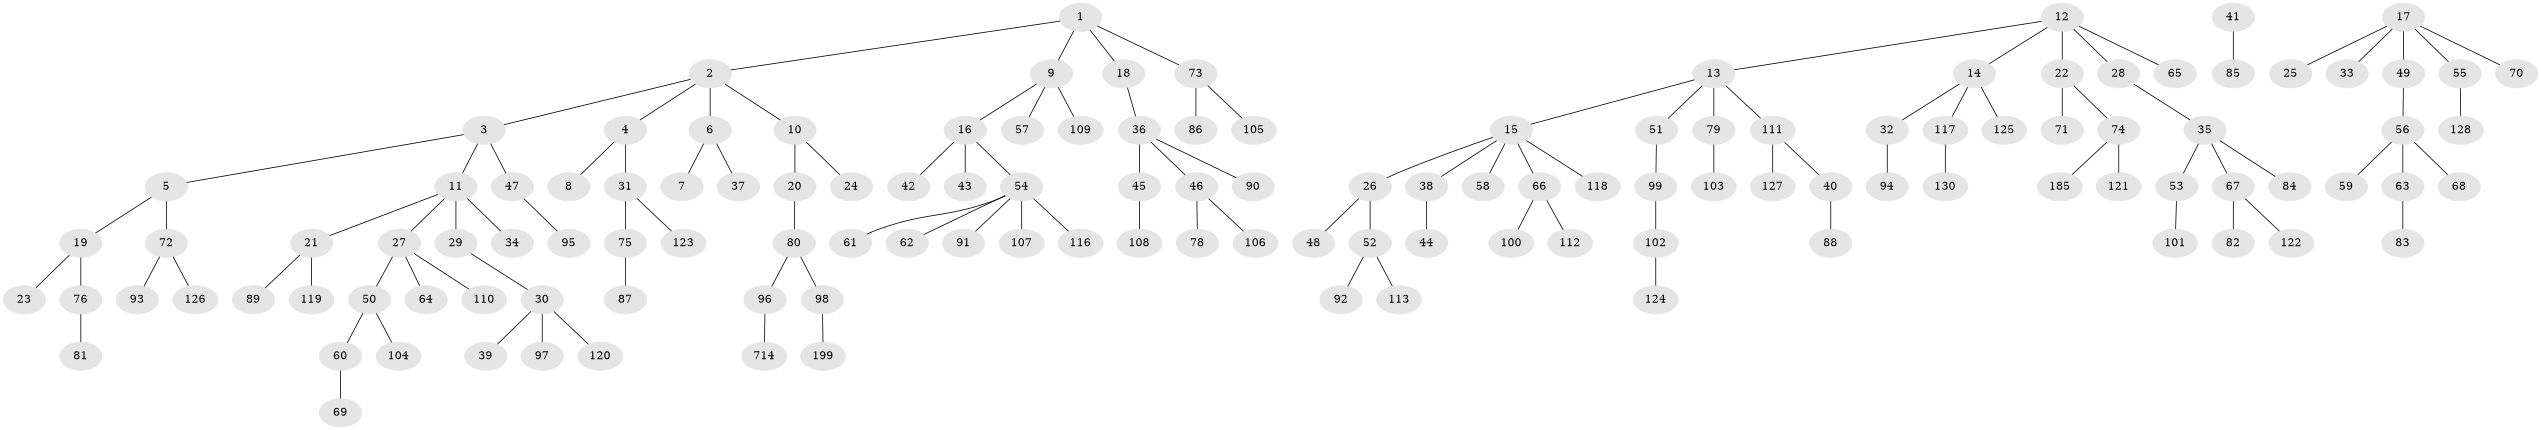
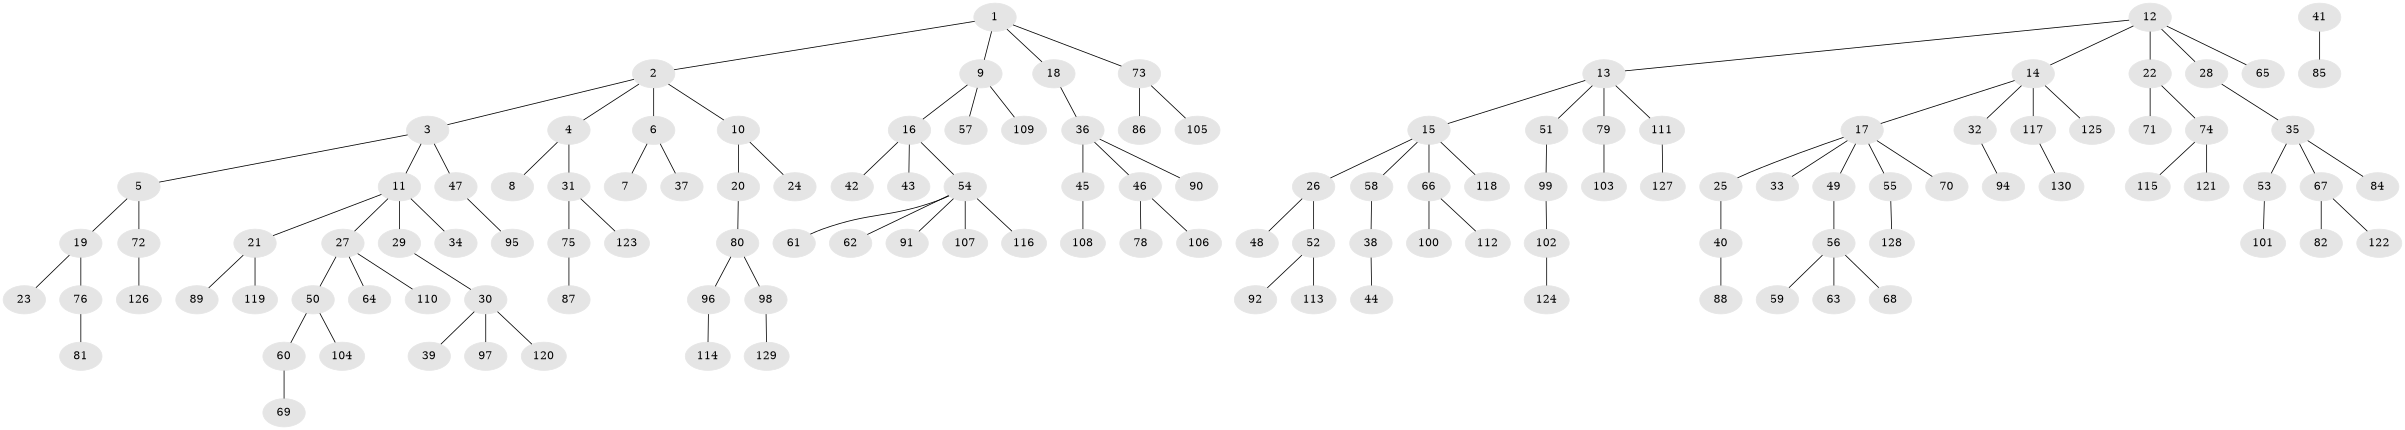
edge "14" -- "17": added
edge "15" -- "38": now "58" -- "38"
edge "111" -- "40": now "25" -- "40"
node "185": label "185" -> "115"
node "83": removed
node "93": removed
node "714": label "714" -> "114"
node "199": label "199" -> "129"
